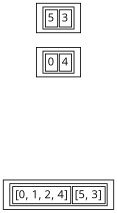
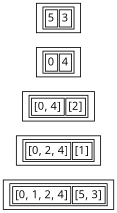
node "[0, 4]": added
node "[0, 2, 4]": added
